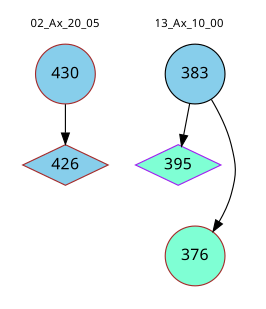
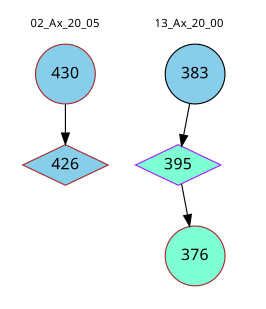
cluster "13_Ax_10_00": label "13_Ax_10_00" -> "13_Ax_20_00"
edge "383" -> "376": now "395" -> "376"
